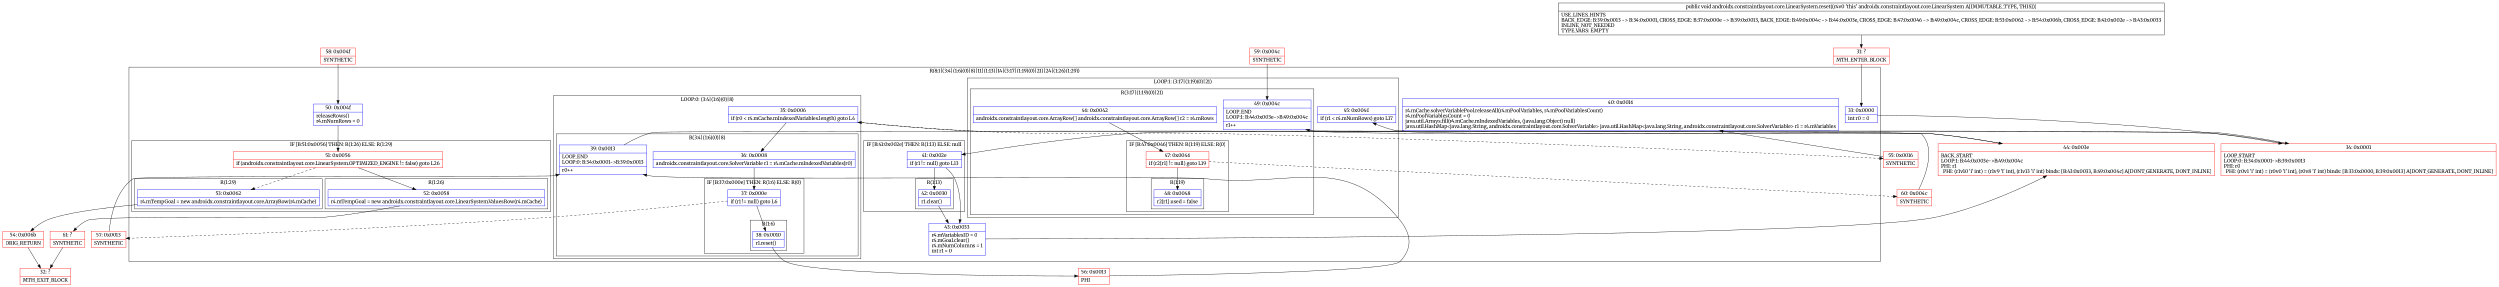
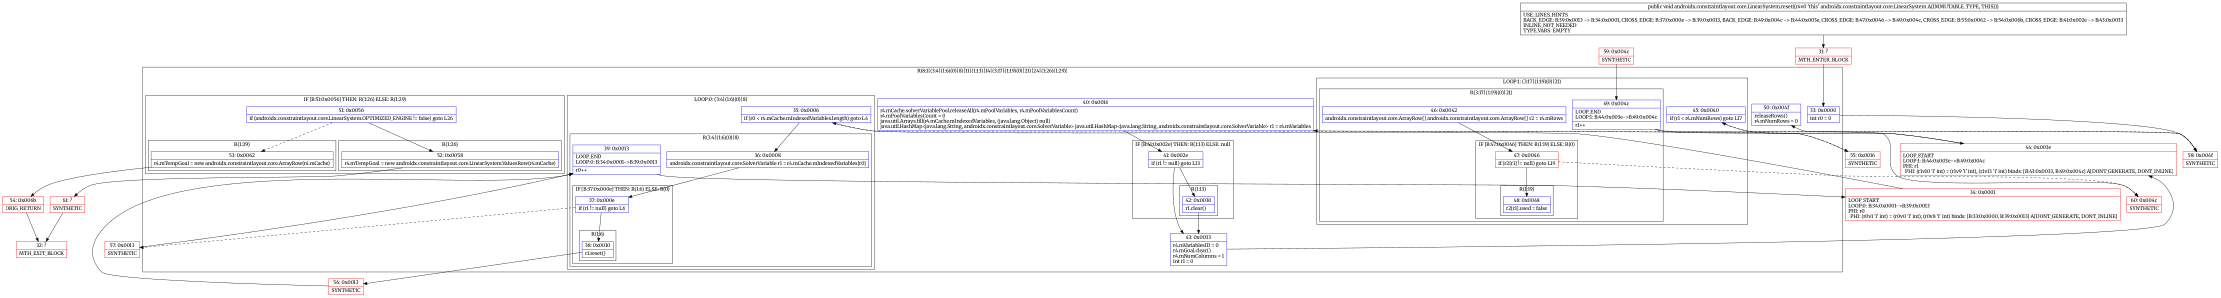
edge "33: 0x0000" -> "34: 0x0001": now "33: 0x0000" -> "58: 0x004f"
edge "45: 0x0040" -> "58: 0x004f": added
edge "60: 0x004c" -> "49: 0x004c": reversed
edge "50: 0x004f" -> "51: 0x0056": removed
node "44: 0x003e": text "BACK_START" -> "LOOP_START"
node "51: 0x0056": color red -> blue
node "56: 0x0013": text "PHI" -> "SYNTHETIC"
